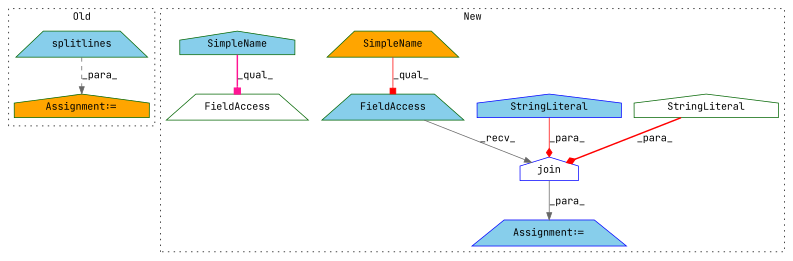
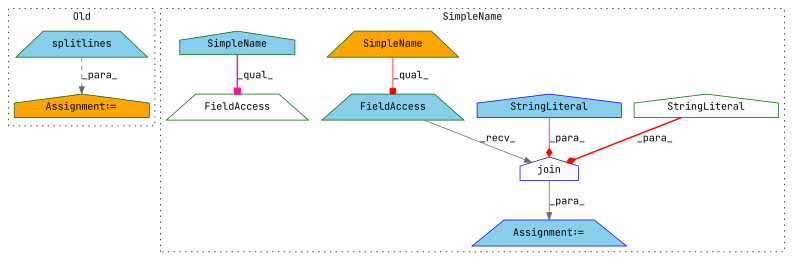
cluster "New": label "New" -> "SimpleName"
